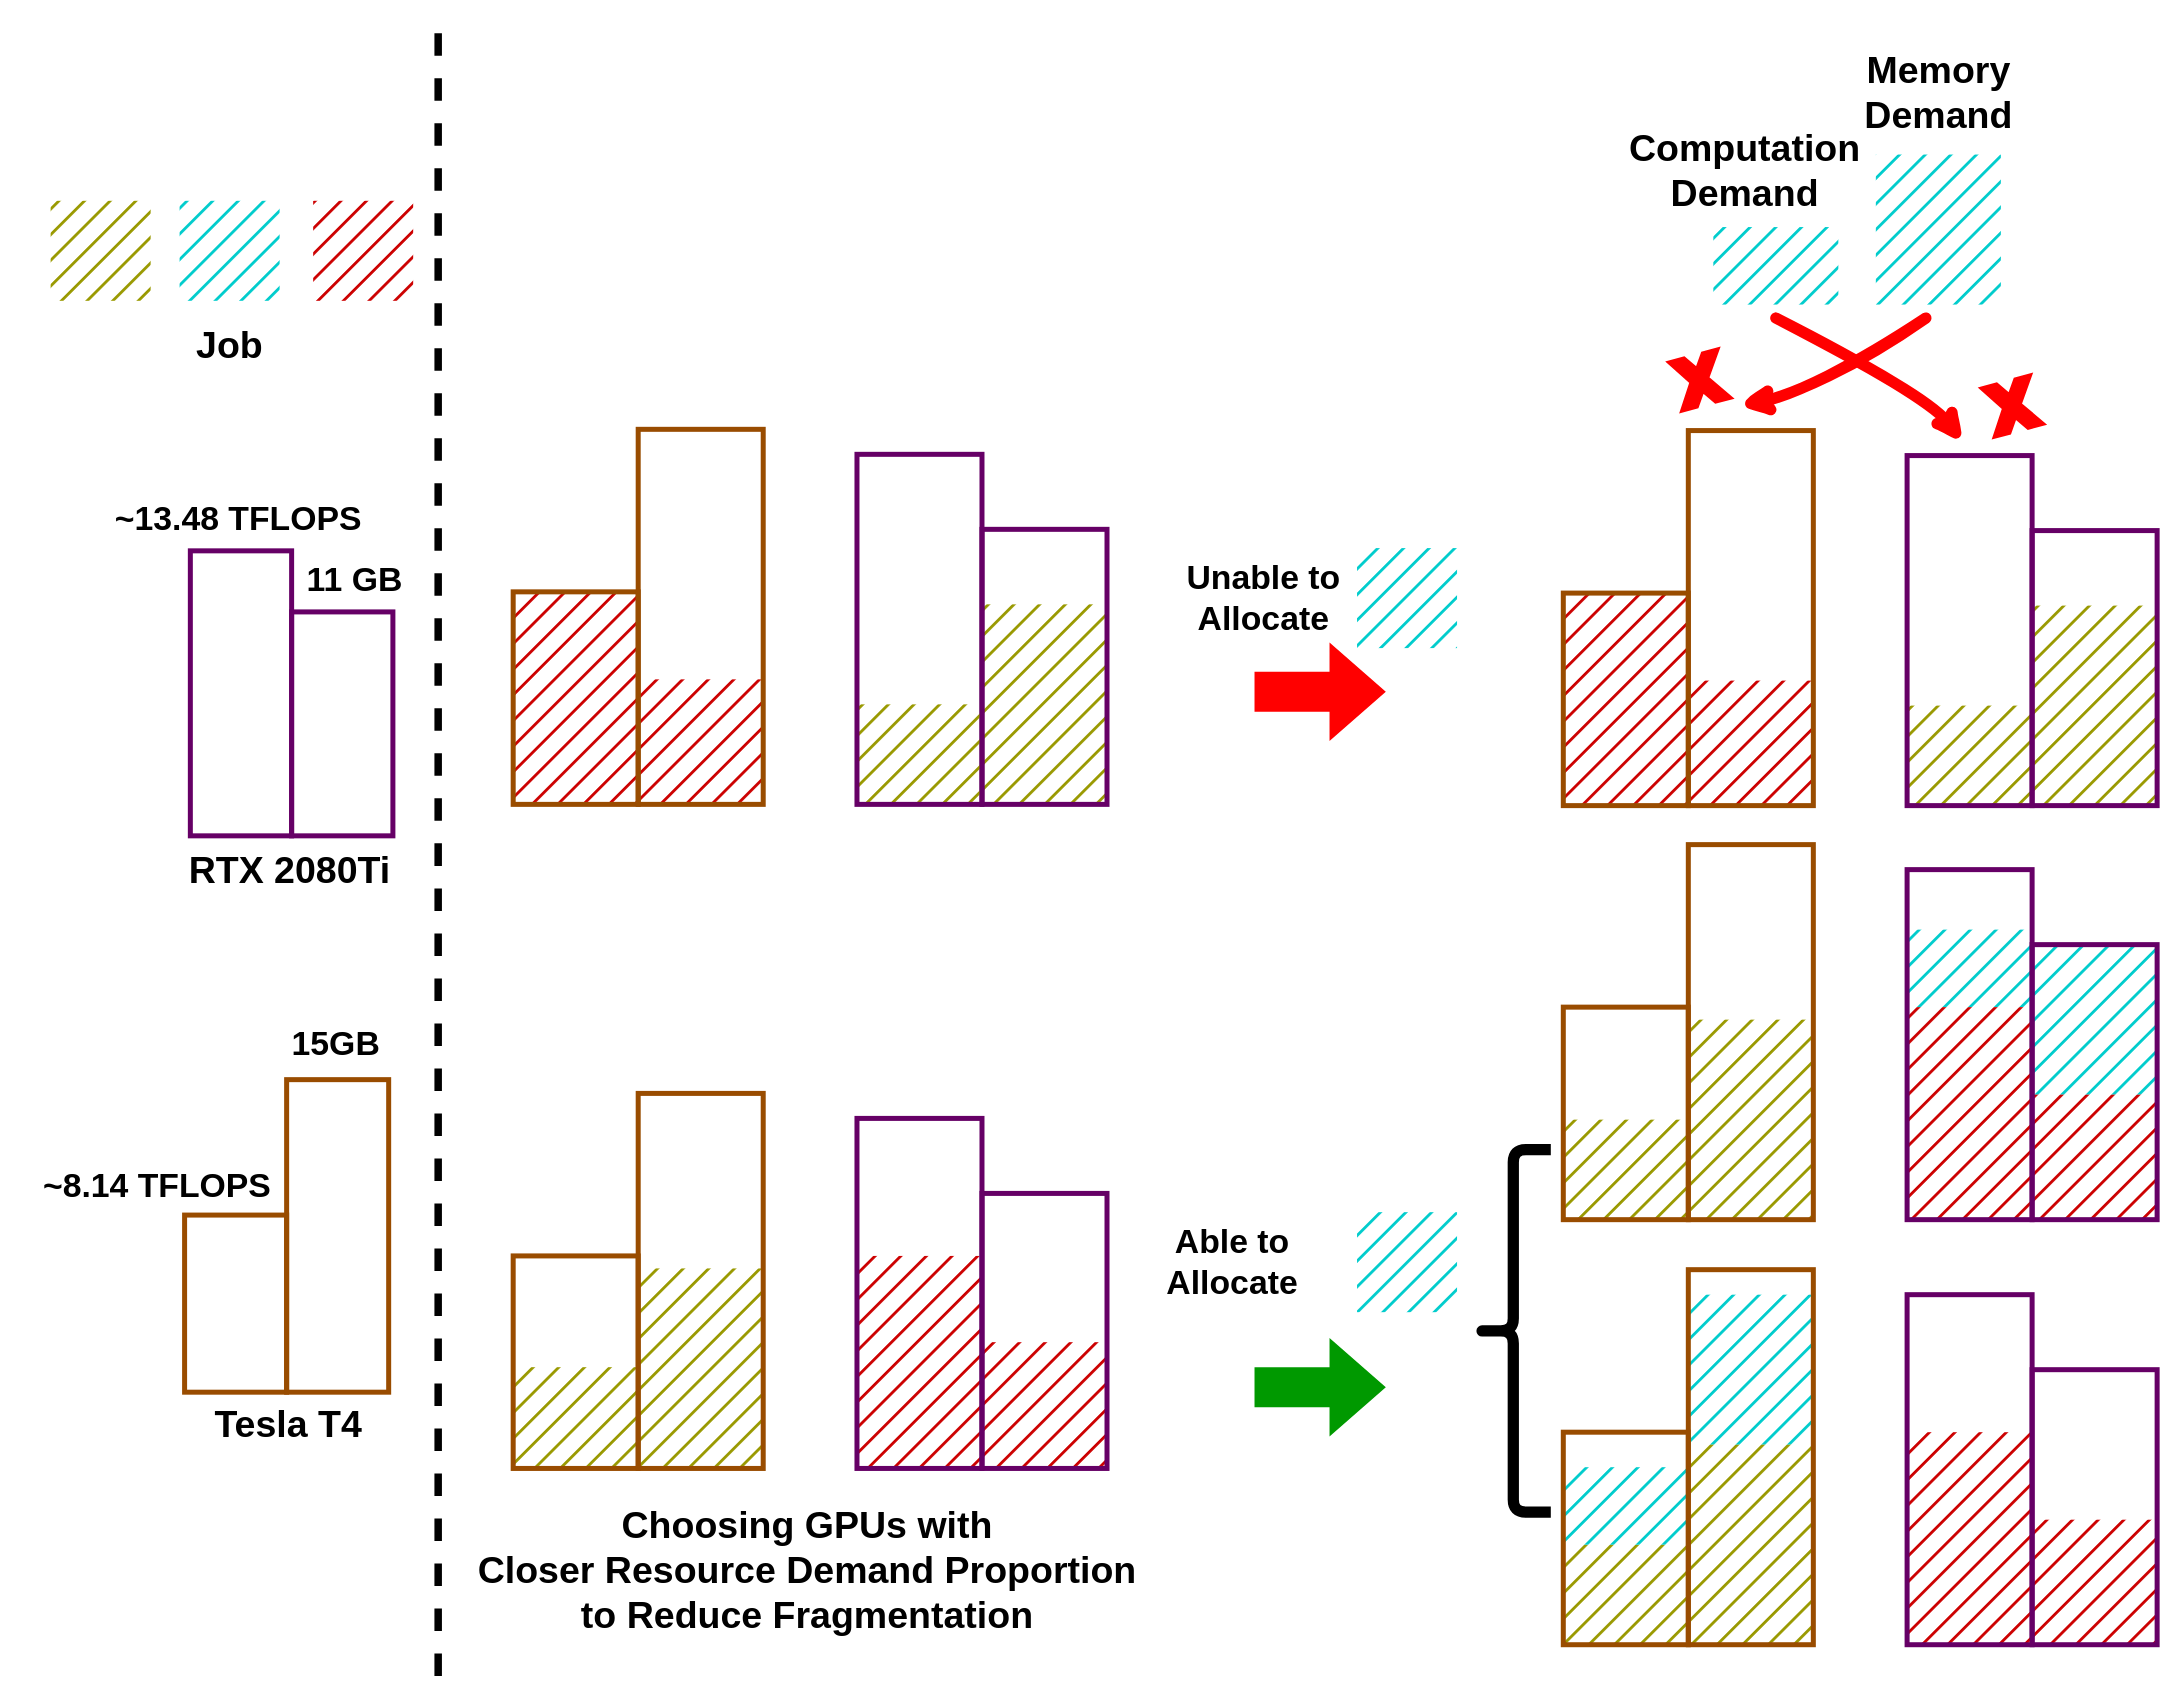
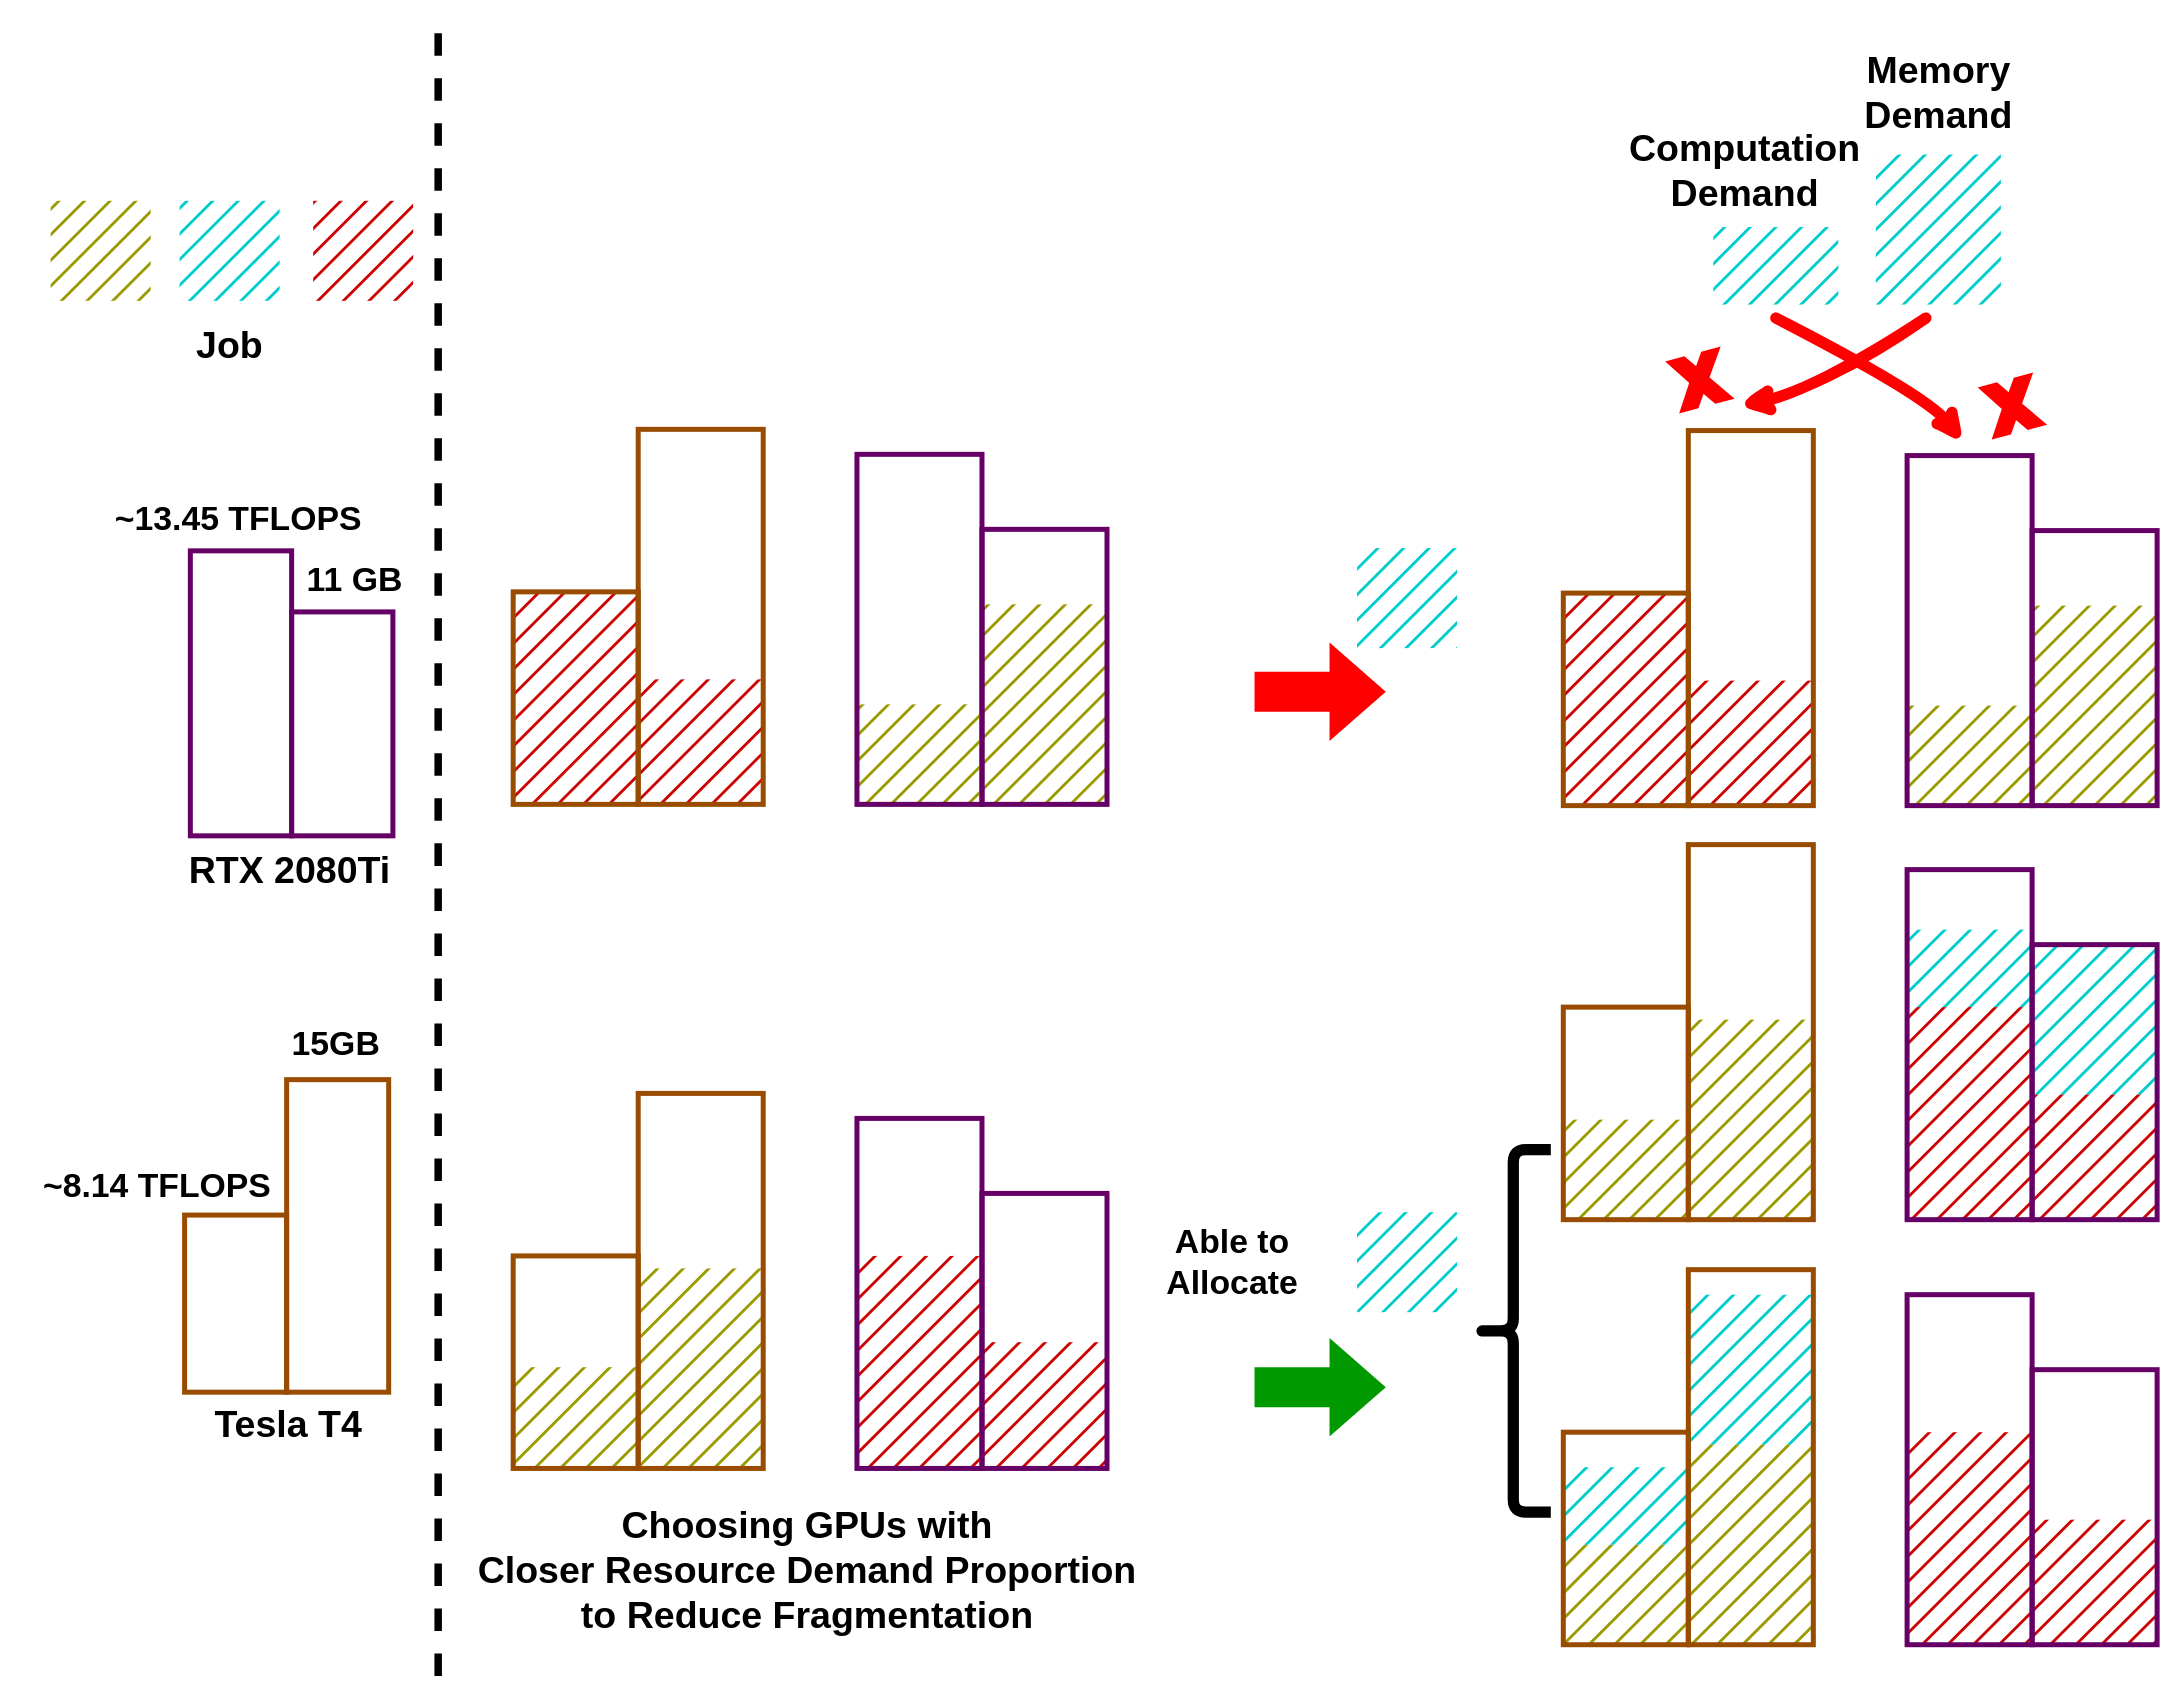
node "~13.48 TFLOPS": label "~13.48 TFLOPS" -> "~13.45 TFLOPS"
node "Unable to Allocate": removed
